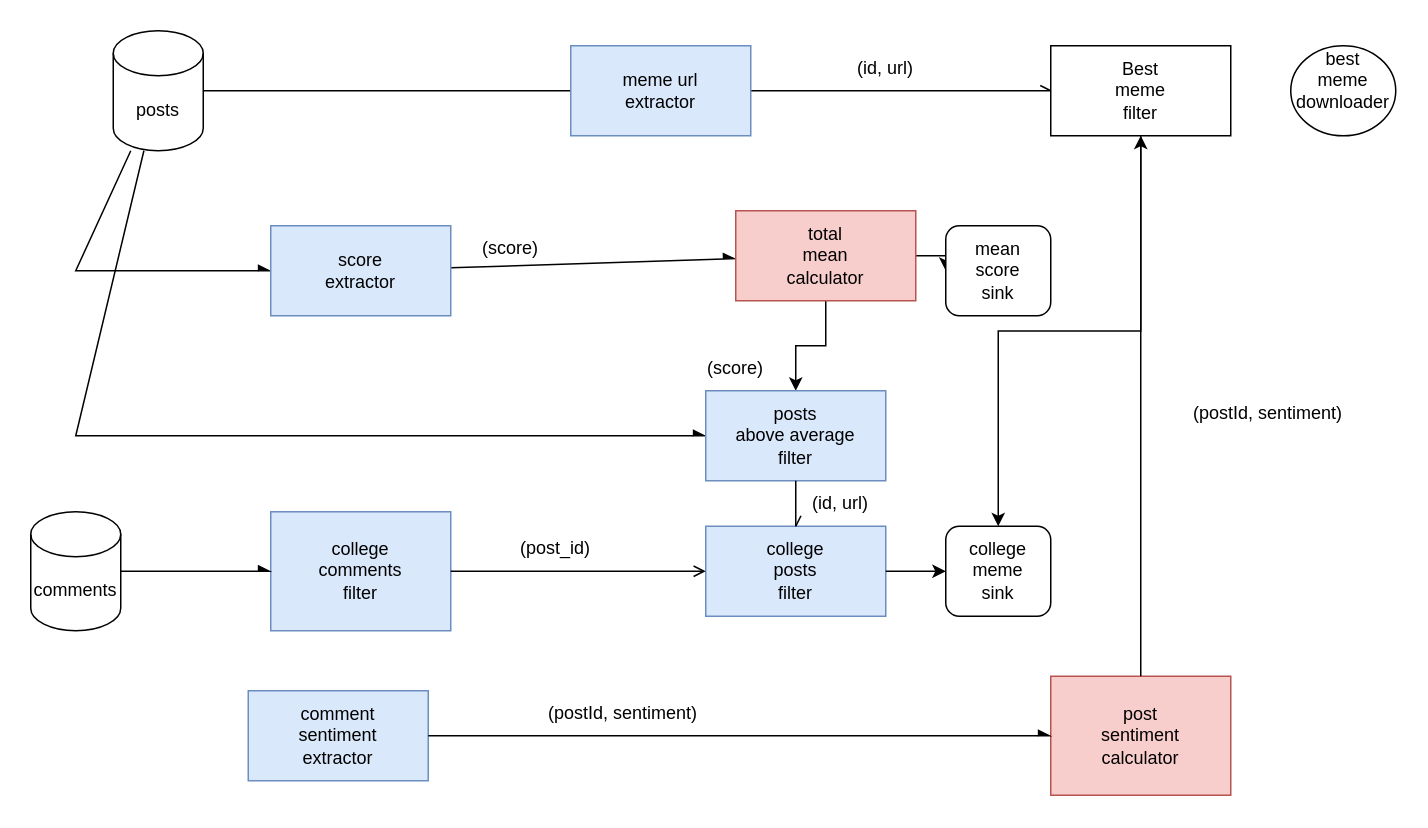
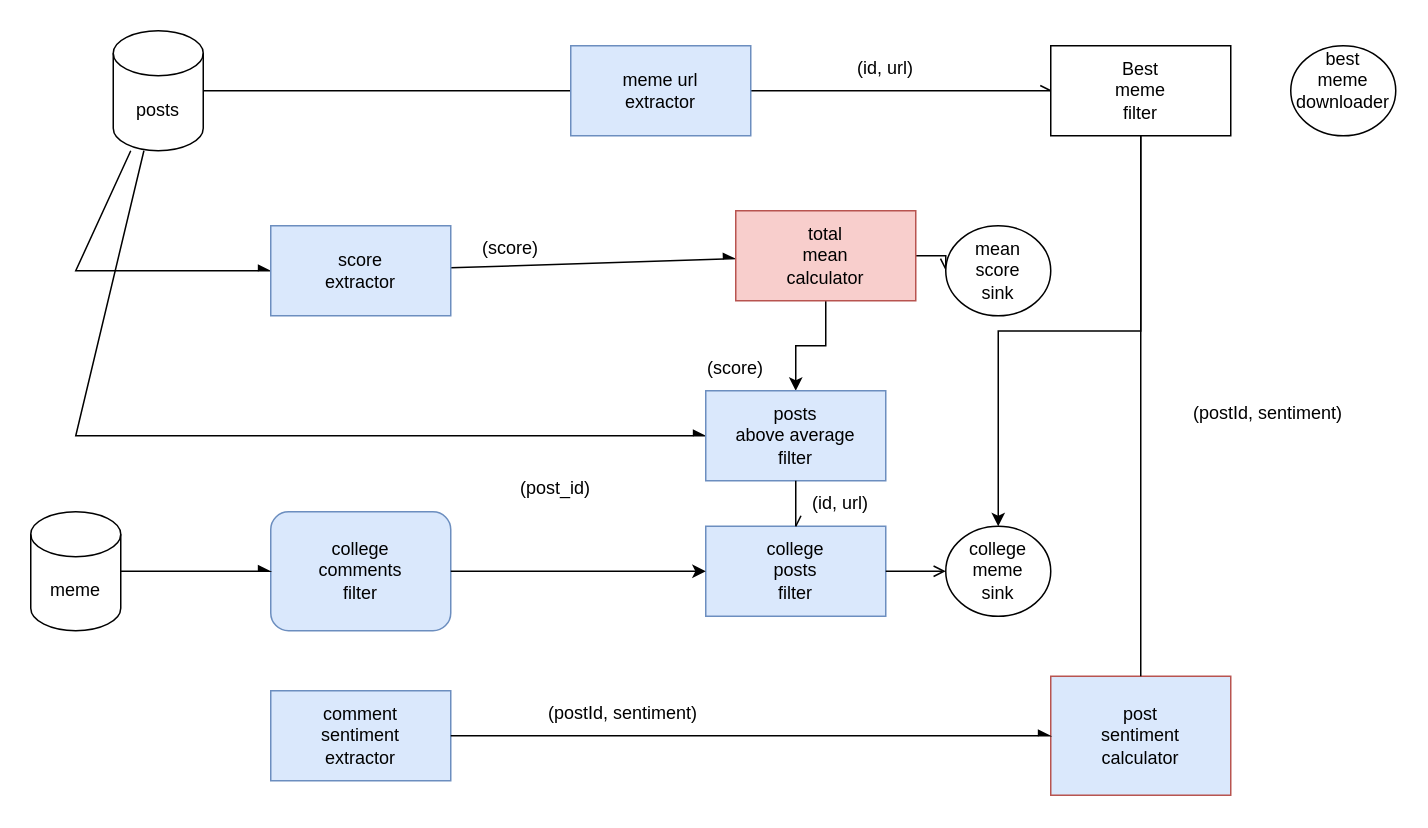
edge "total mean calculator" -> "mean score sink": arrowhead classic -> open
node "mean score sink": shape rounded rectangle -> ellipse
node "(post_id)": moved (556, 548) -> (556, 488)
node "college comments filter": shape rectangle -> rounded rectangle
edge "college comments filter" -> "college posts filter": arrowhead open -> classic
edge "college posts filter" -> "college meme sink": arrowhead classic -> open
node "college meme sink": shape rounded rectangle -> ellipse
node "comments": label "comments" -> "meme"
edge "post sentiment calculator" -> "Best meme filter": arrowhead classic -> none
node "comment sentiment extractor": moved (338, 736) -> (361, 736)
node "post sentiment calculator": fillcolor #f8cecc -> #dae8fc
